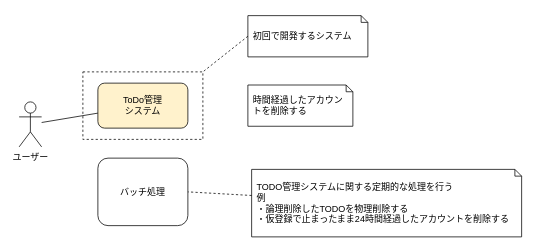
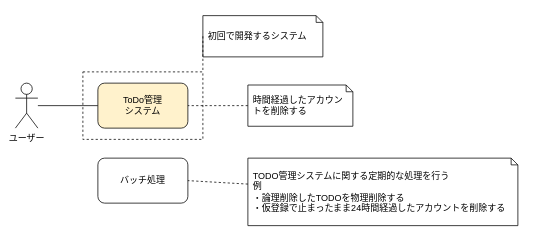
node "初回で開発するシステム": moved (308, 36) -> (263, 36)
edge "ToDo管理 システム" -- "時間経過したアカウントを削除する": added
node "ユーザー": moved (30, 124) -> (27, 105)
node "バッチ処理": size 90x68 -> 90x45
node "TODO管理システムに関する定期的な処理を行う 例 ・論理削除したTODOを物理削除する ・仮登録で止まったまま24時間経過したアカウントを削除する": moved (387, 203) -> (383, 192)
